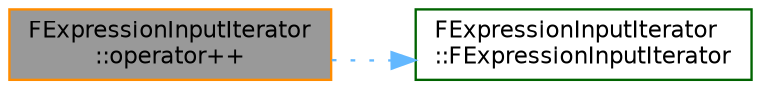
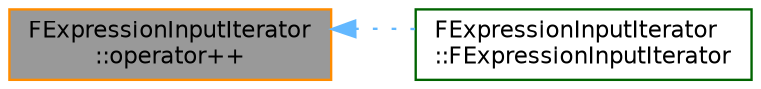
edge "FExpressionInputIterator ::operator++" -> "FExpressionInputIterator ::FExpressionInputIterator": reversed
